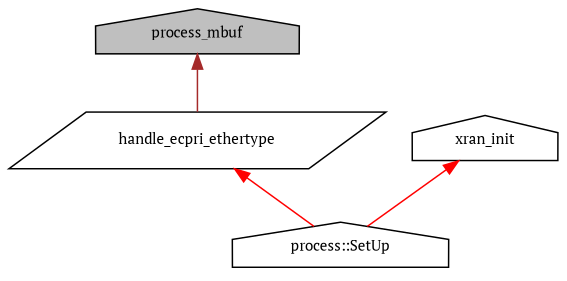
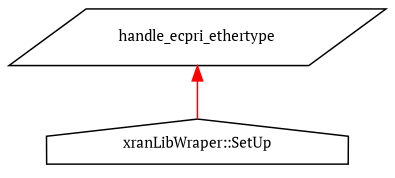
node "process_mbuf": removed
node "xran_init": removed
node "process::SetUp": label "process::SetUp" -> "xranLibWraper::SetUp"
